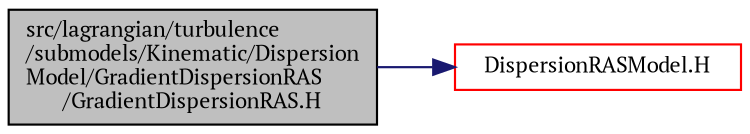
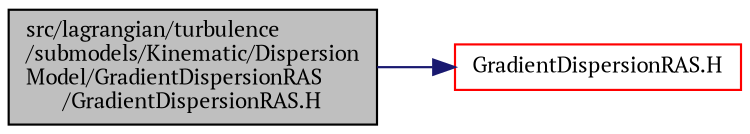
node "DispersionRASModel.H": label "DispersionRASModel.H" -> "GradientDispersionRAS.H"
